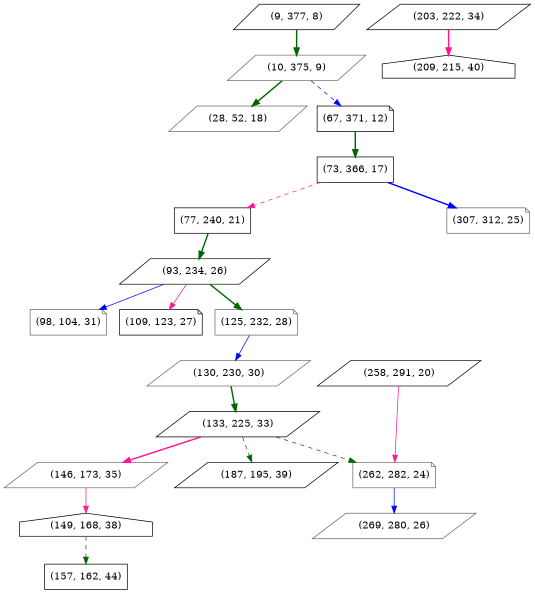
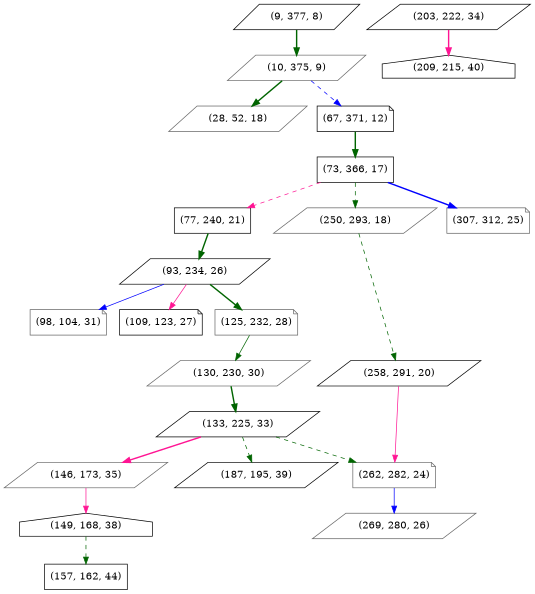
node "(250, 293, 18)": added
edge "(125, 232, 28)" -> "(130, 230, 30)": color blue -> darkgreen
